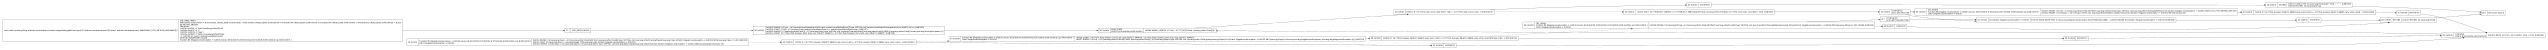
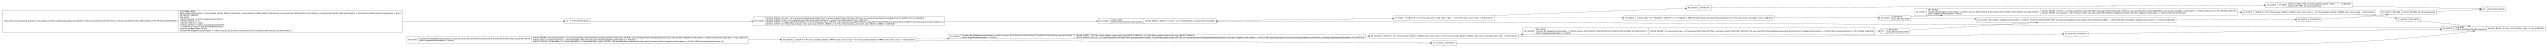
node "49: 0x0031": removed
